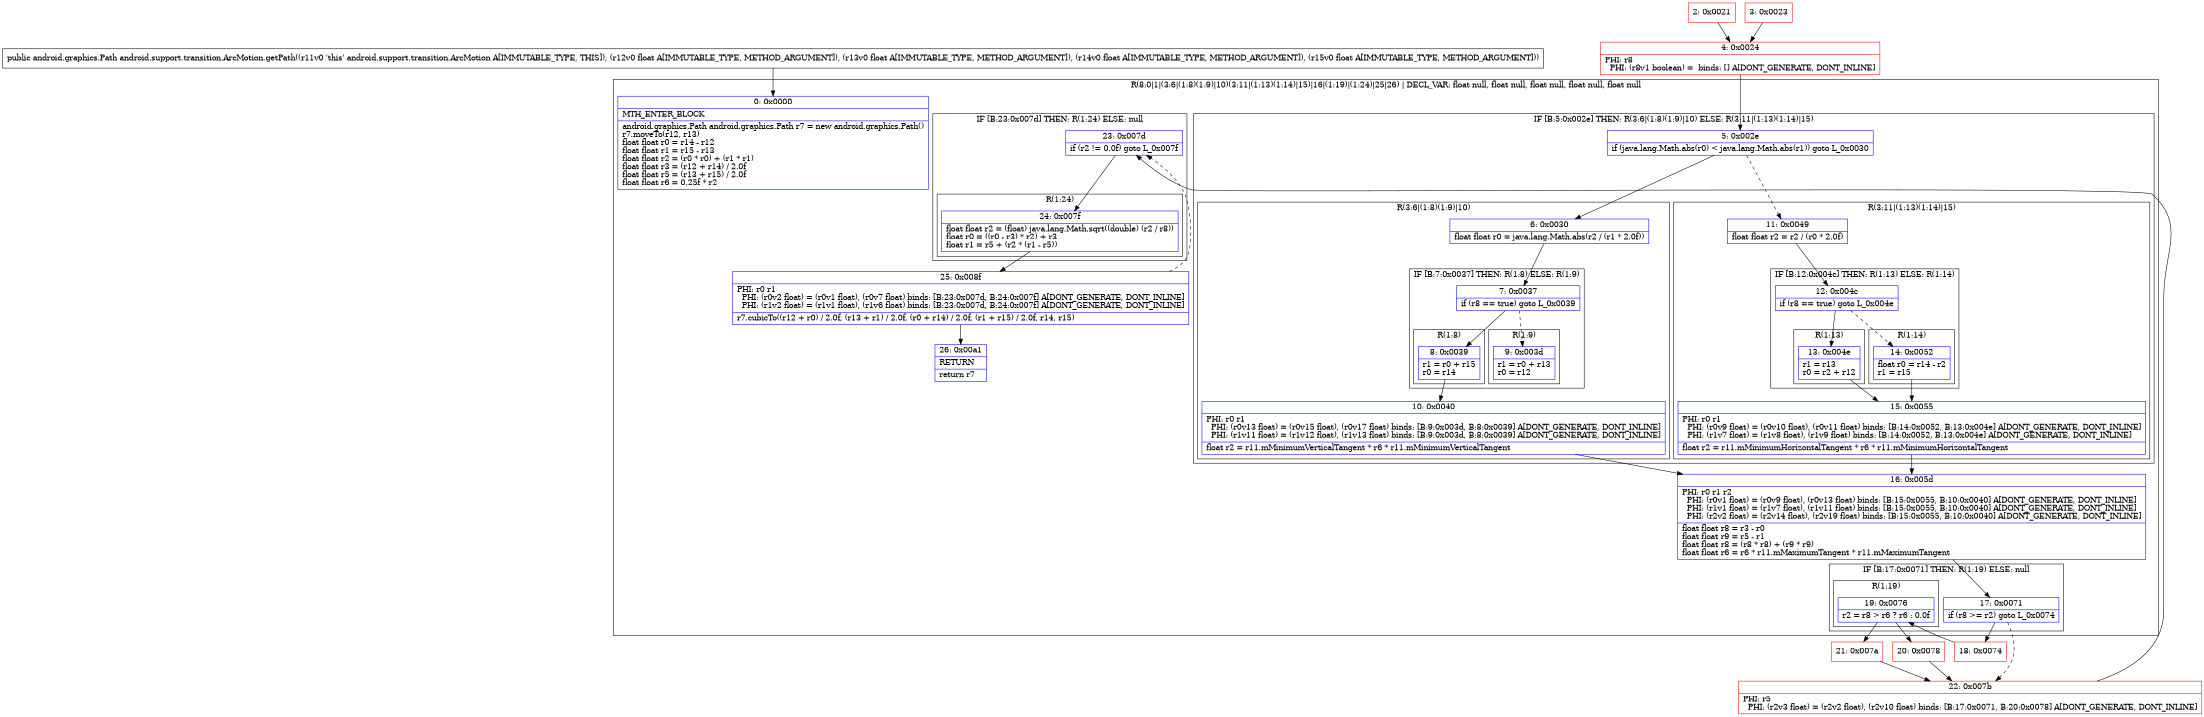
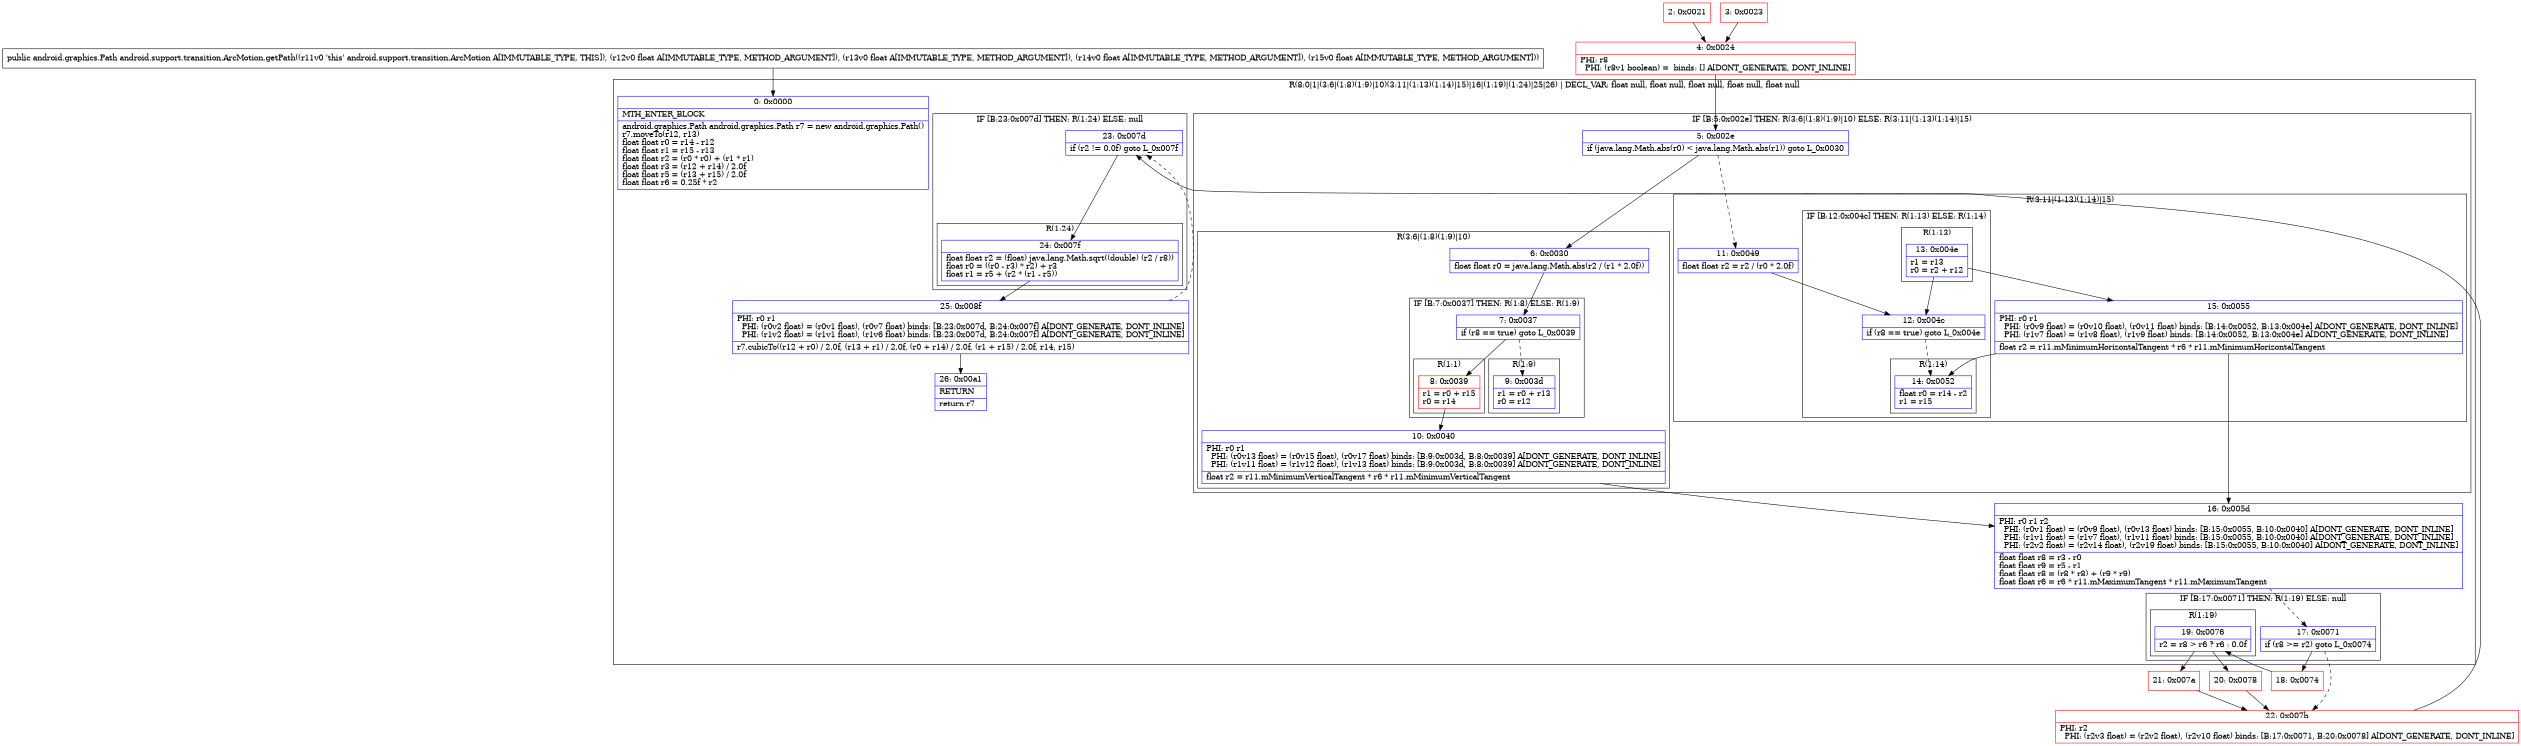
edge "12: 0x004c" -> "13: 0x004e": reversed
cluster "R(1:8)": label "R(1:8)" -> "R(1:1)"
node "8: 0x0039": color blue -> red
edge "14: 0x0052" -> "15: 0x0055": reversed
edge "16: 0x005d" -> "17: 0x0071": style solid -> dashed
node "22: 0x007b": text "PHI: r5" -> "PHI: r2"
